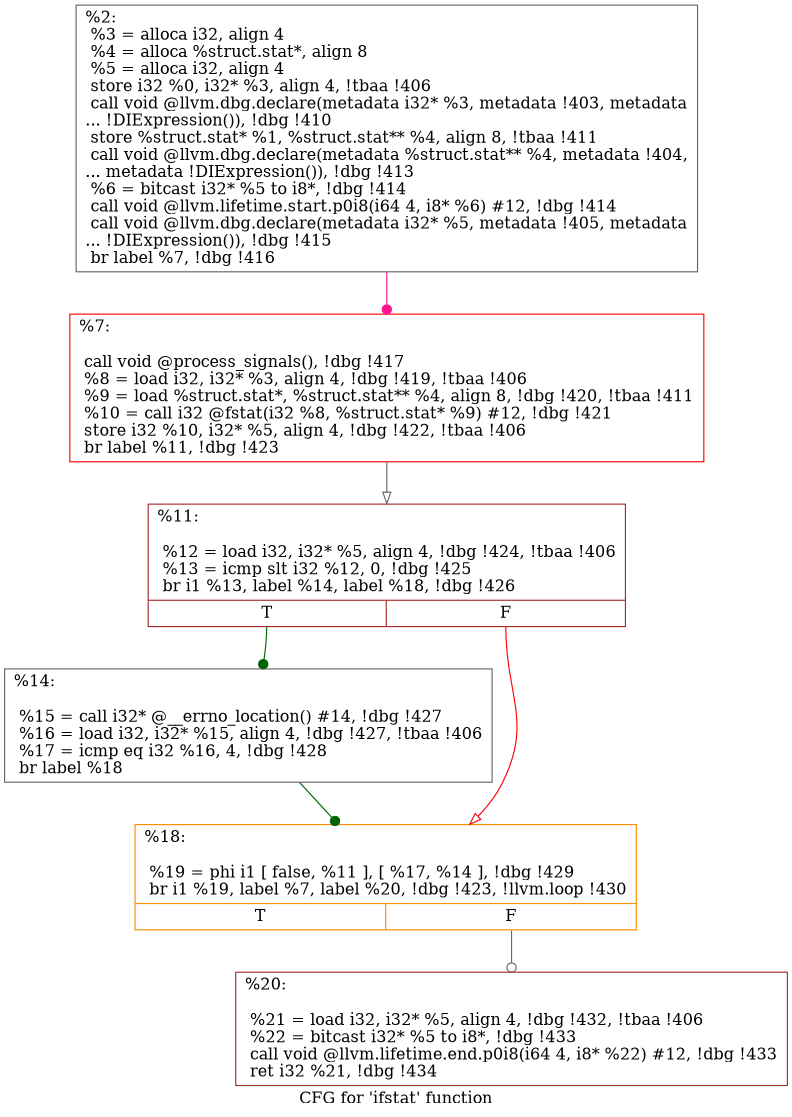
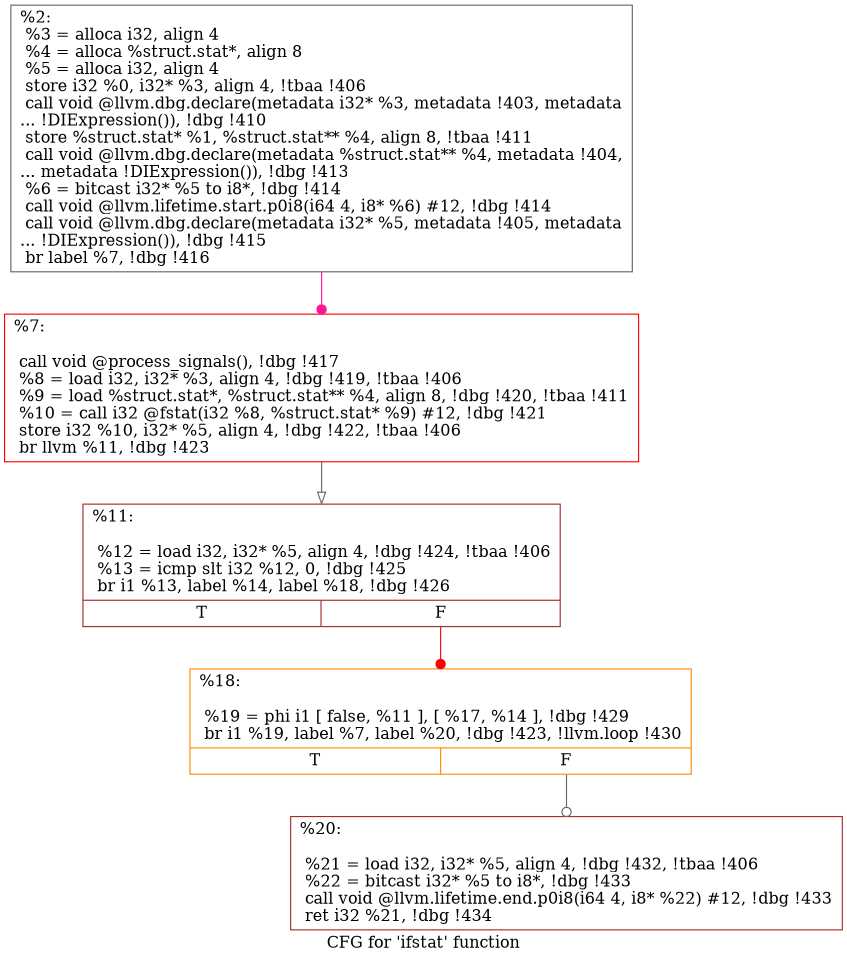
node "%7:": text "br label %11, !dbg !423" -> "br llvm %11, !dbg !423"
node "%14:": removed
edge "%11:" -> "%18:": arrowhead onormal -> dot
